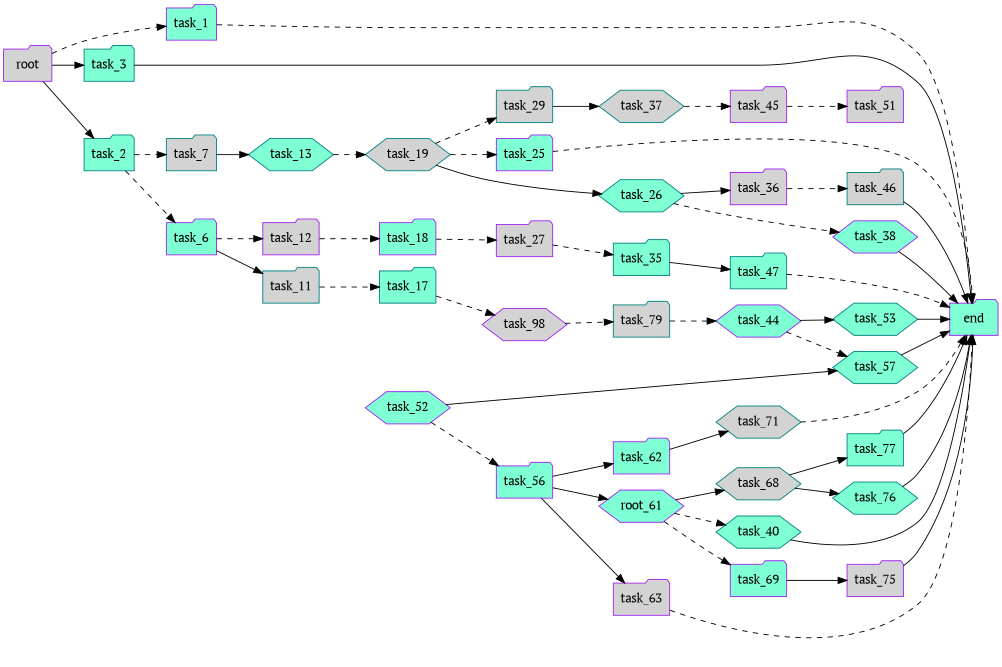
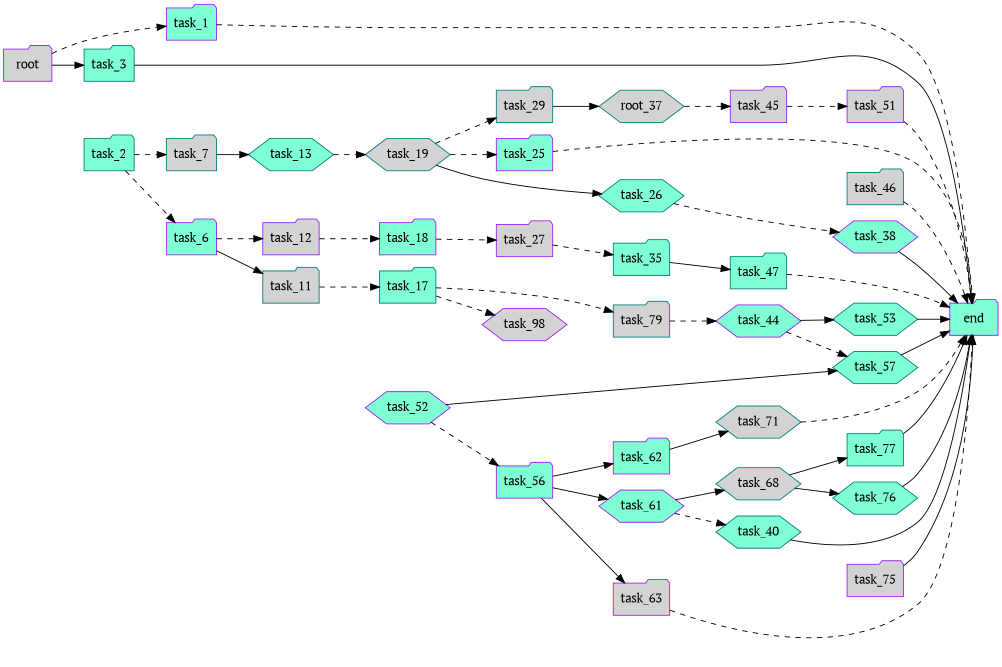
node "task_37": label "task_37" -> "root_37"
edge "root" -> "task_2": removed
edge "task_51" -> "end": added
node "task_36": removed
edge "task_46" -> "end": style solid -> dashed
edge "task_98" -> "task_79": now "task_17" -> "task_79"
node "root_61": label "root_61" -> "task_61"
node "task_69": removed
